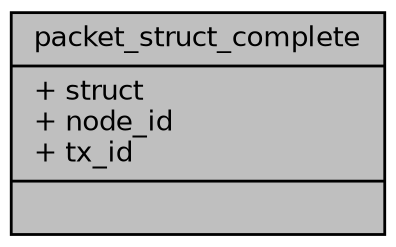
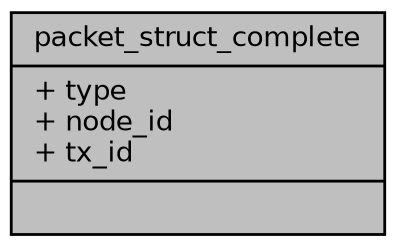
node "packet_struct_complete": text "+ struct" -> "+ type"
